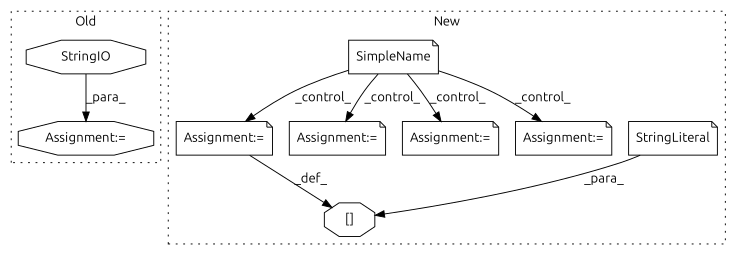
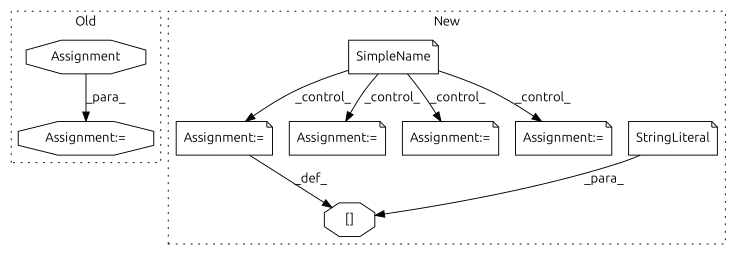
node "StringIO": label "StringIO" -> "Assignment"
